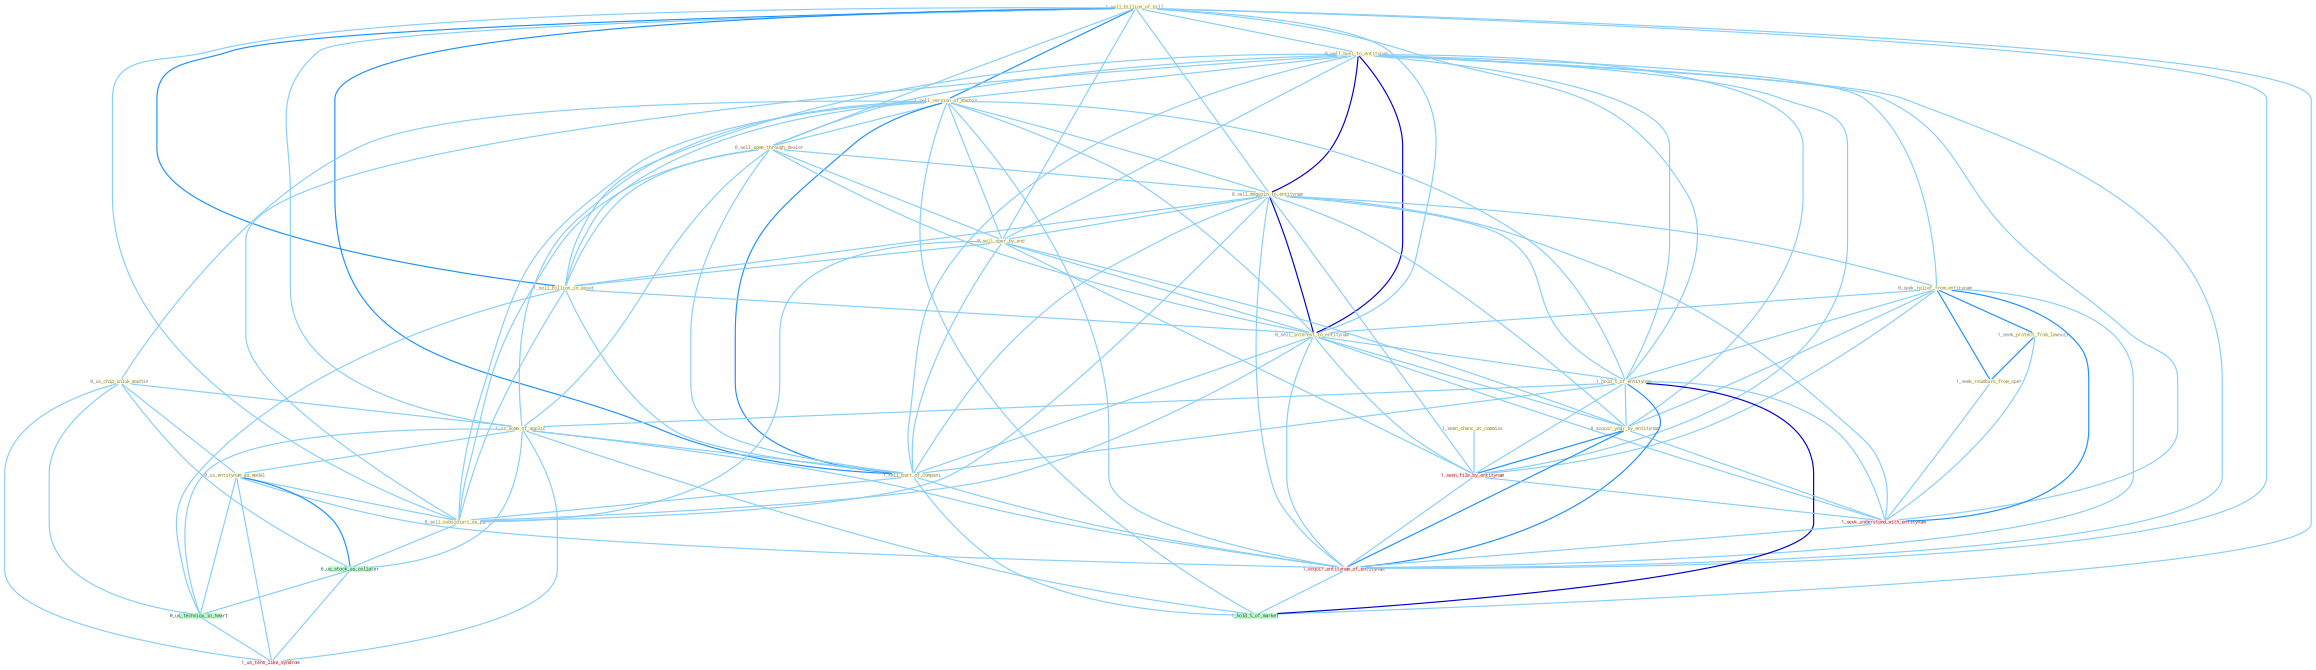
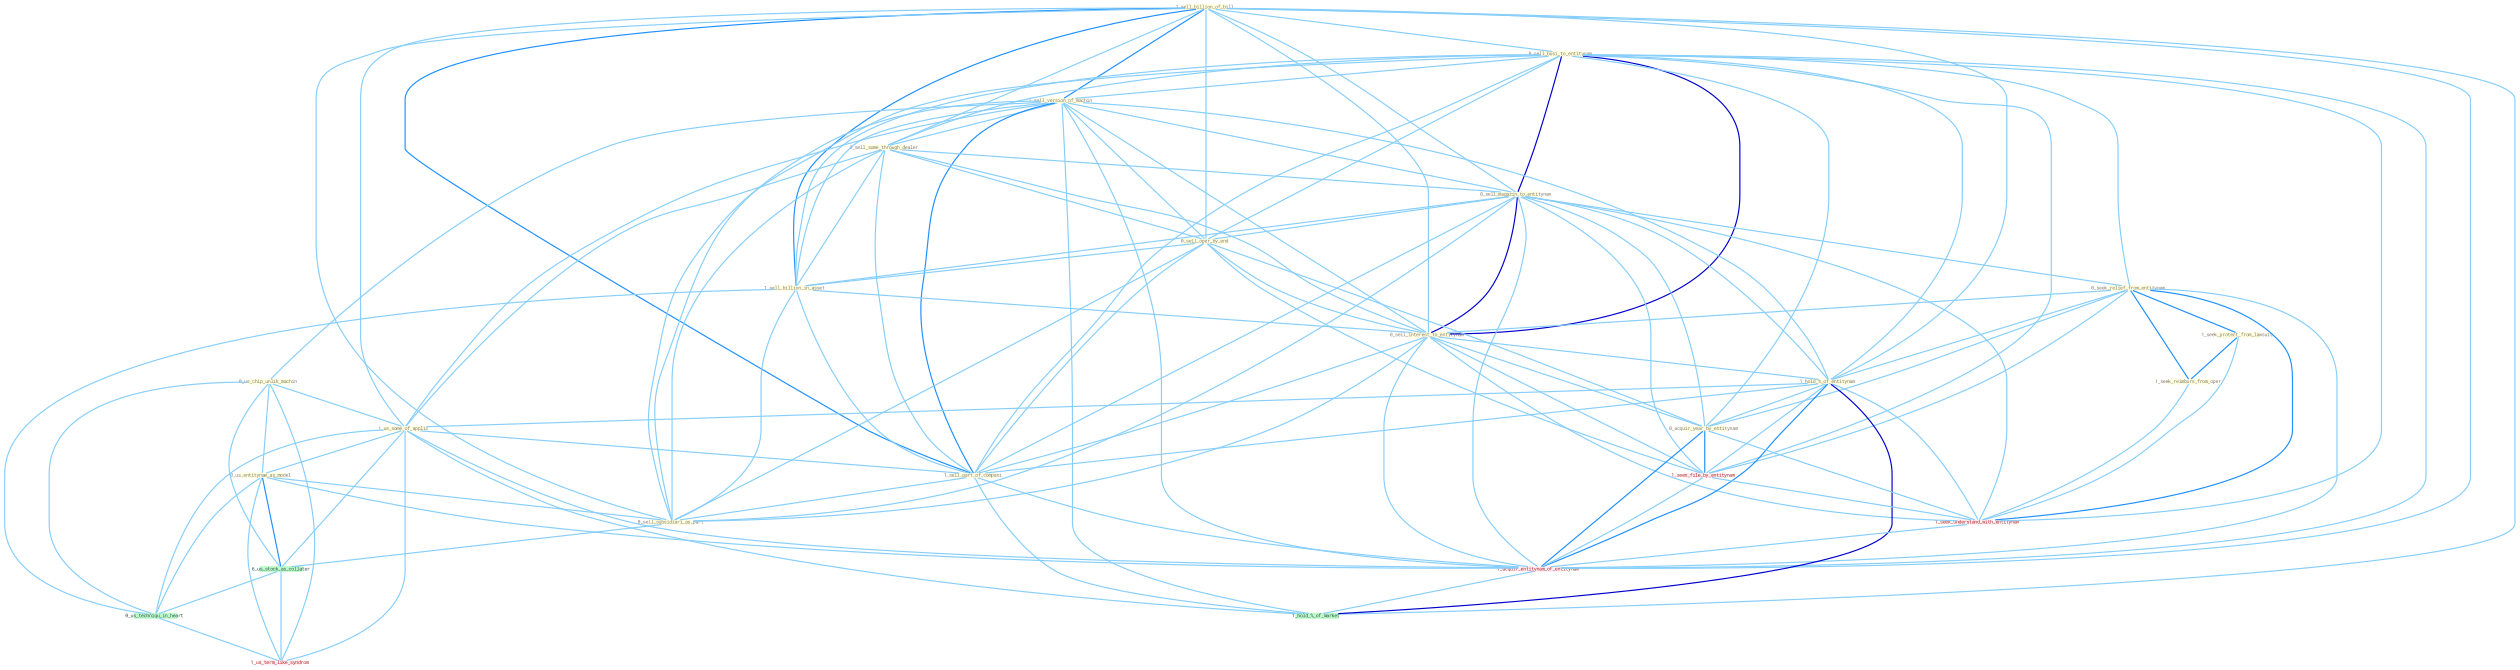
node "1_seen_chanc_at_commiss": removed
